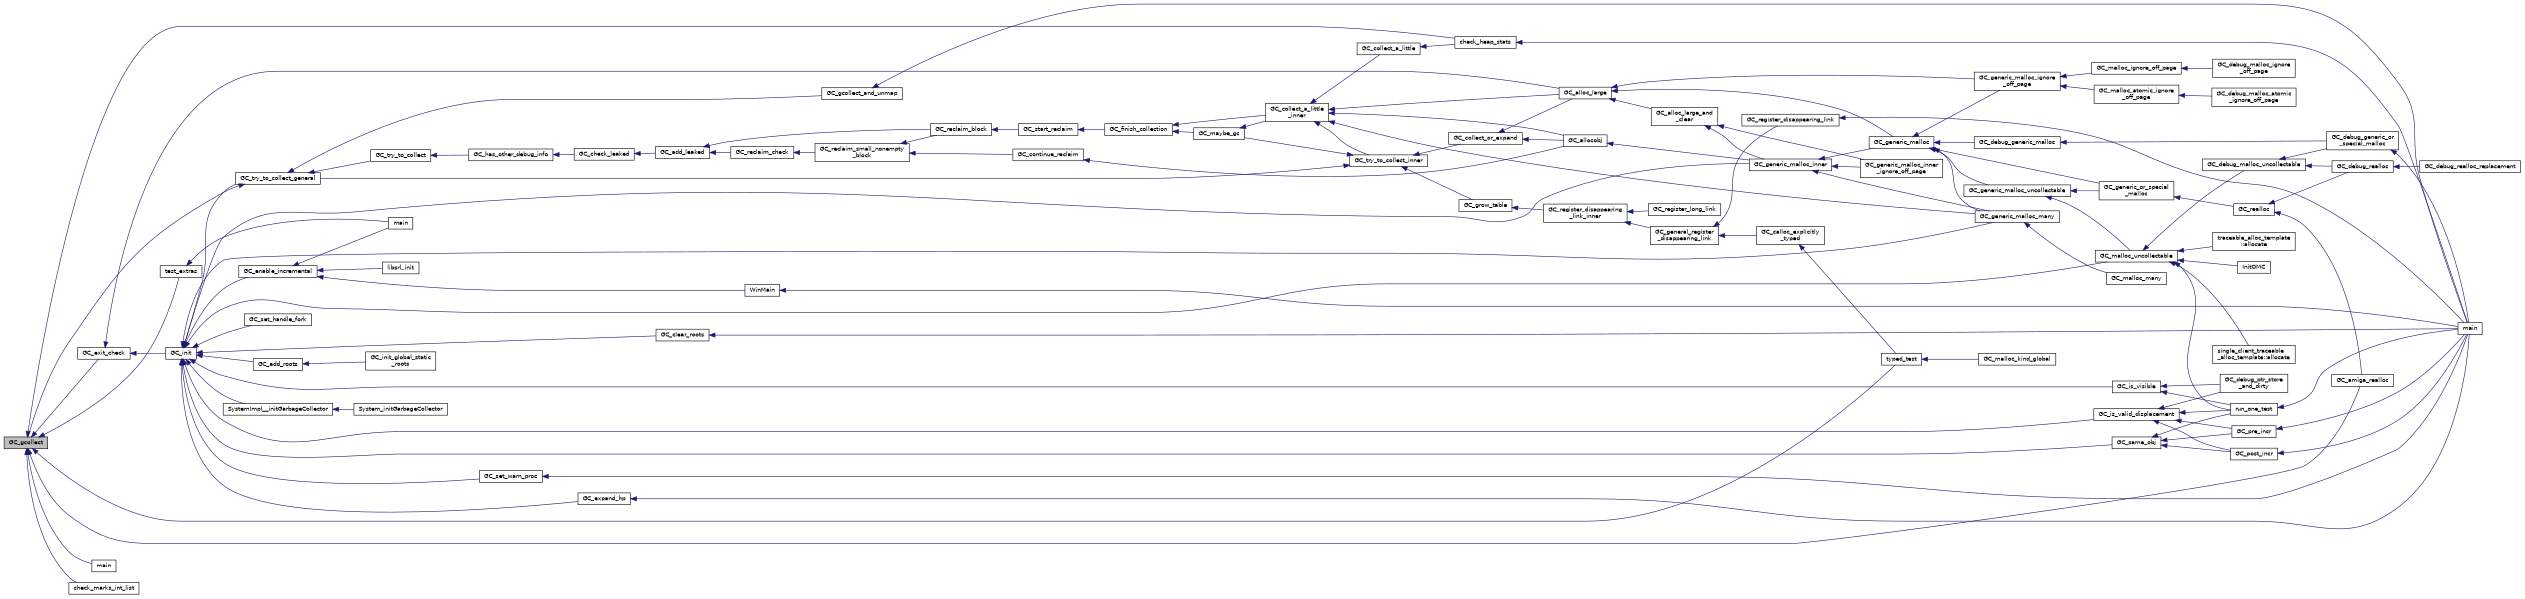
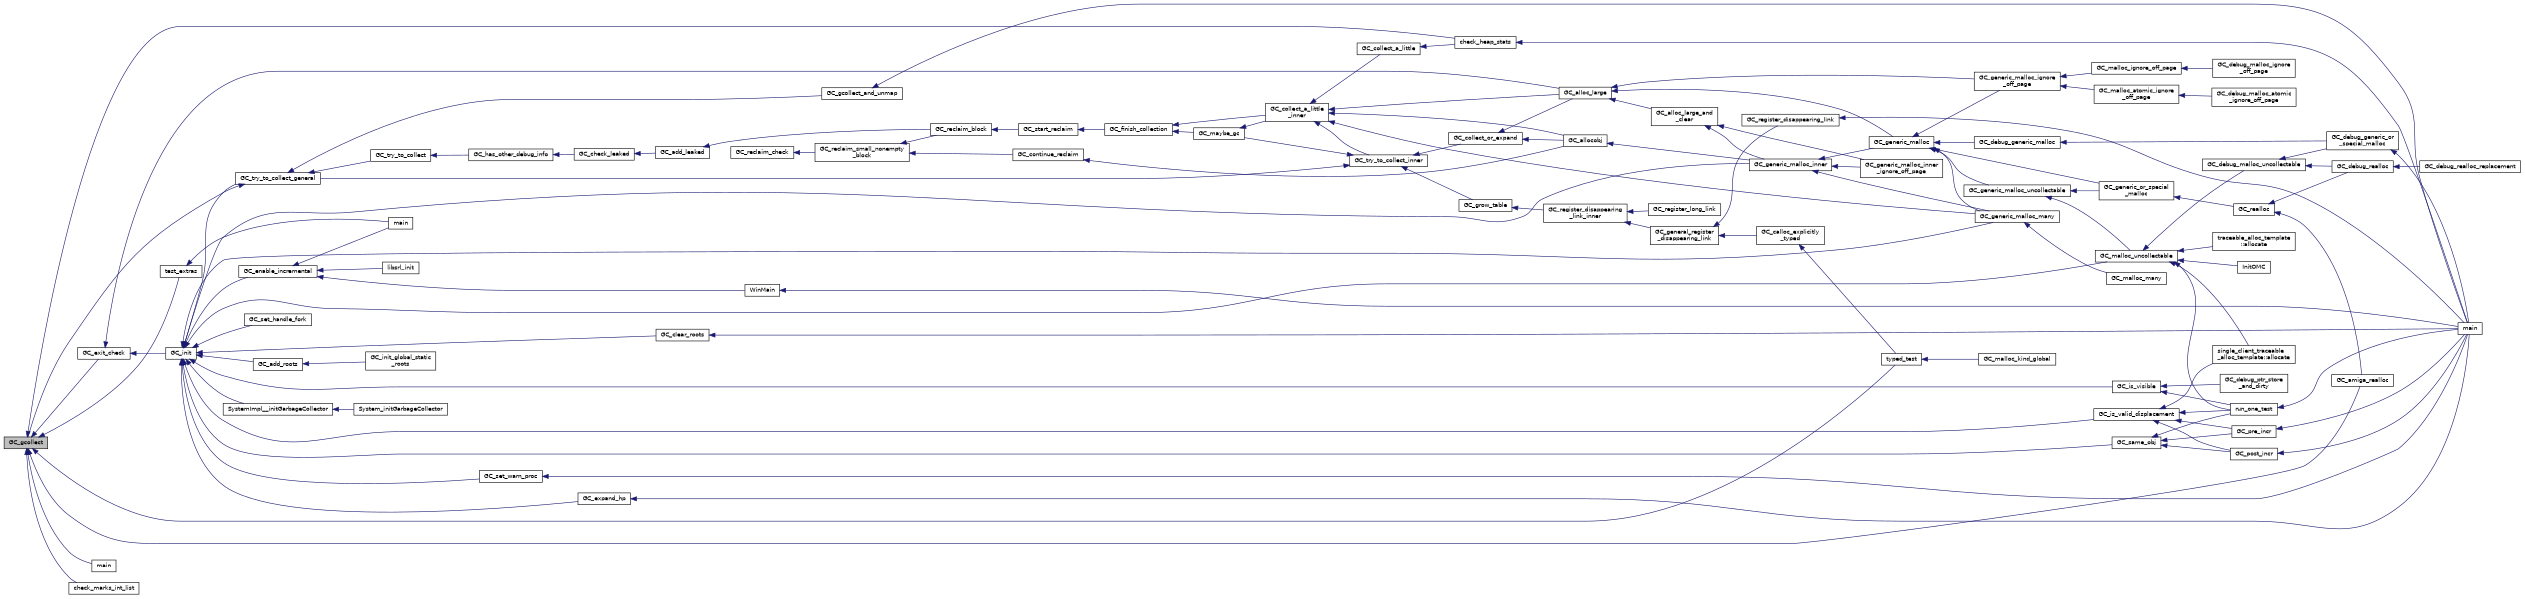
edge "GC_reclaim_check" -> "GC_add_leaked": removed
edge "GC_debug_ptr_store _and_dirty" -> "GC_is_valid_displacement": now "single_client_traceable _alloc_template::allocate" -> "GC_is_valid_displacement"
